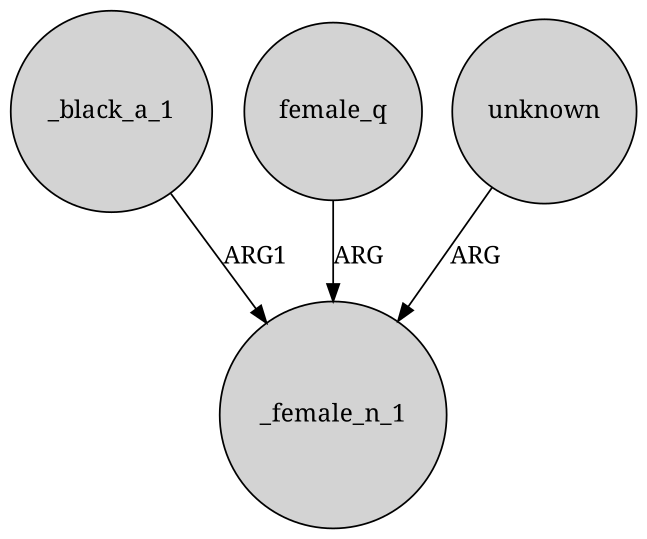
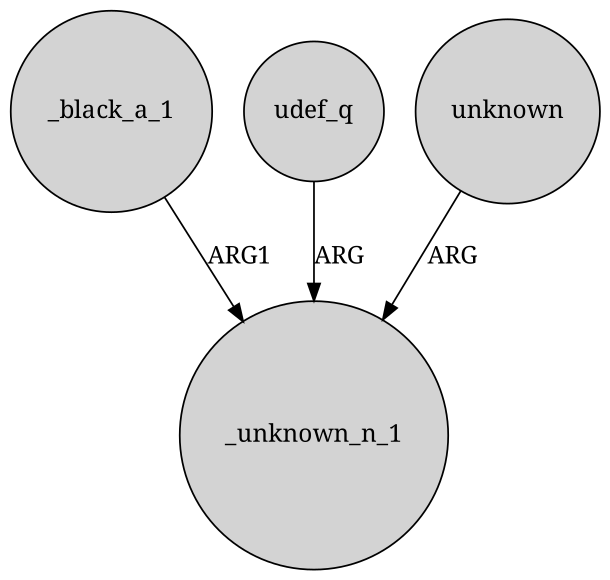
node "female_q": label "female_q" -> "udef_q"
node "_female_n_1": label "_female_n_1" -> "_unknown_n_1"
